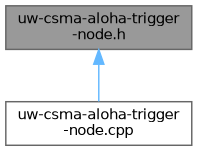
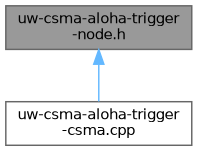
node "uw-csma-aloha-trigger -node.cpp": label "uw-csma-aloha-trigger -node.cpp" -> "uw-csma-aloha-trigger -csma.cpp"
